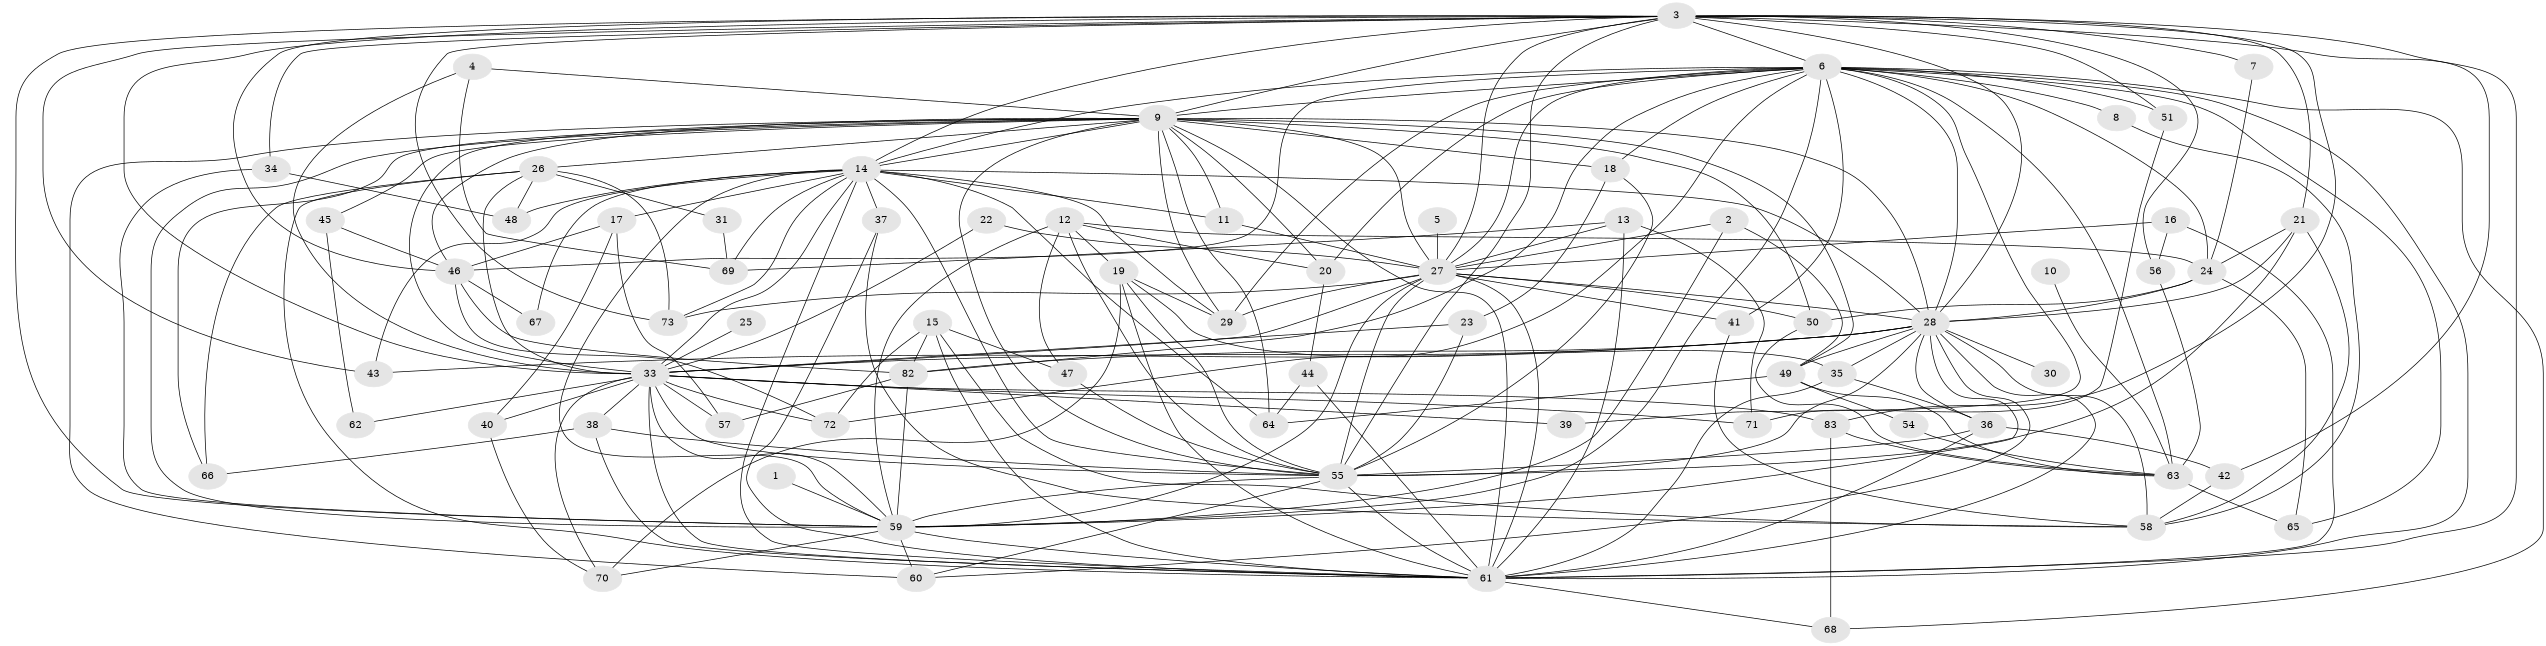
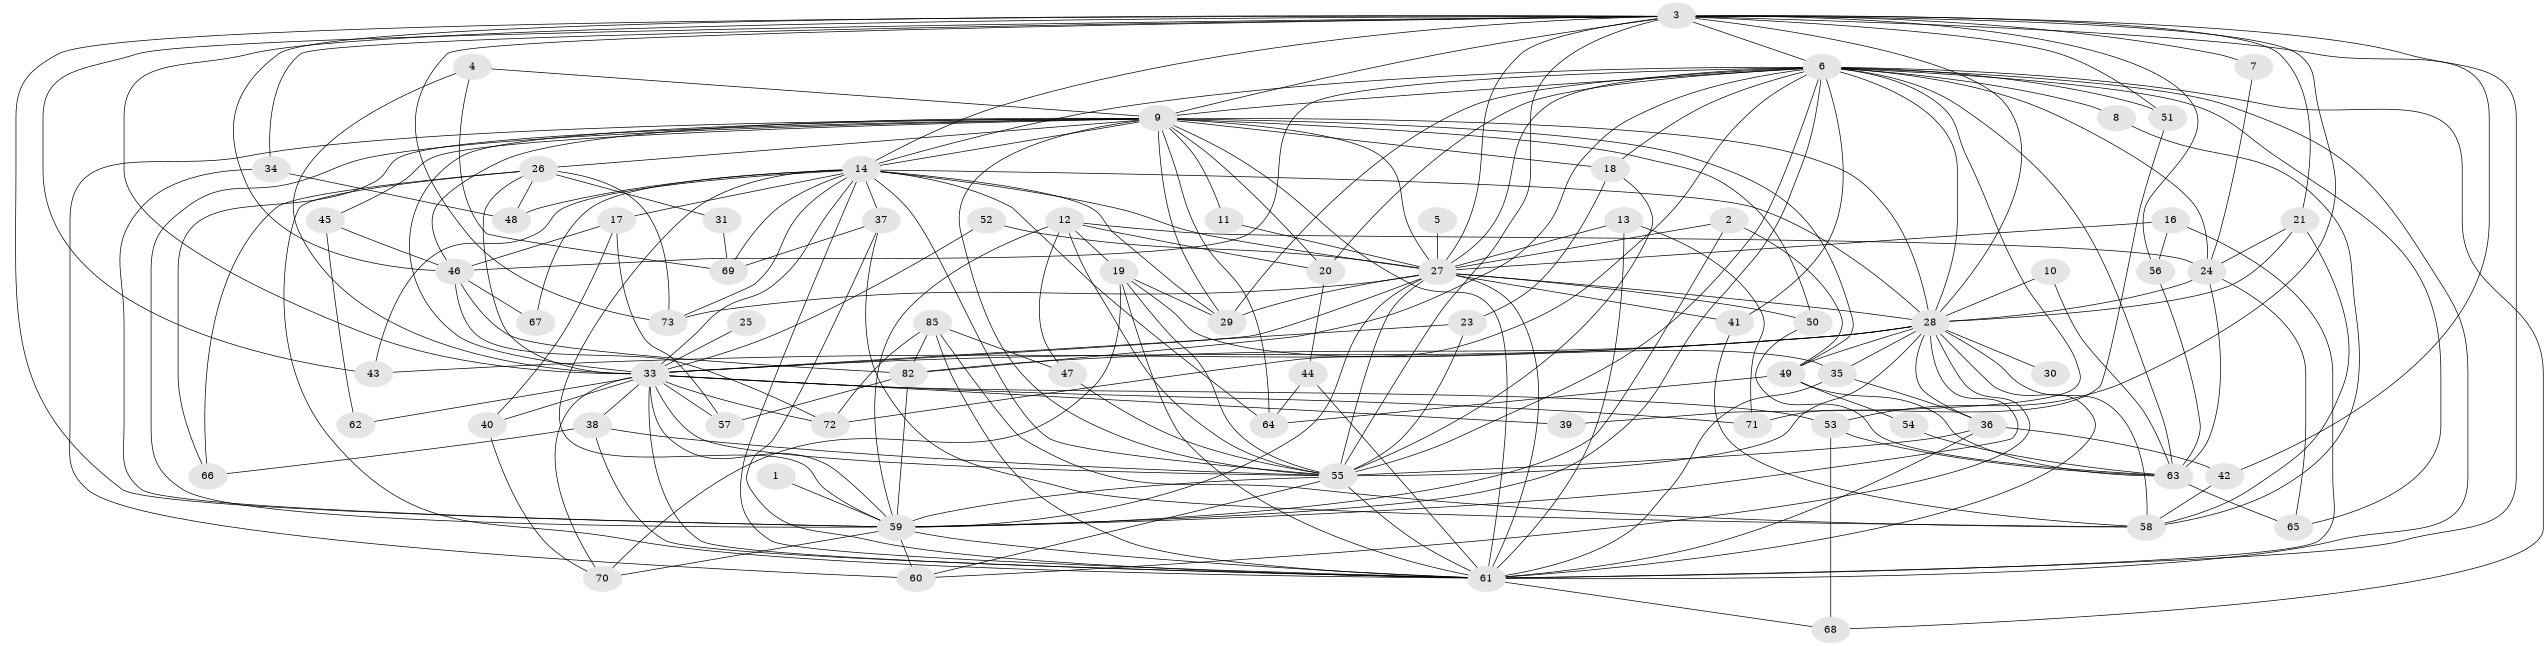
edge "14" -- "11": now "14" -- "27"
node "22": label "22" -> "52"
edge "13" -- "69": now "37" -- "69"
edge "10" -- "28": added
edge "24" -- "50": now "24" -- "63"
node "15": label "15" -> "85"
node "83": label "83" -> "53"
edge "21" -- "55": now "6" -- "55"
